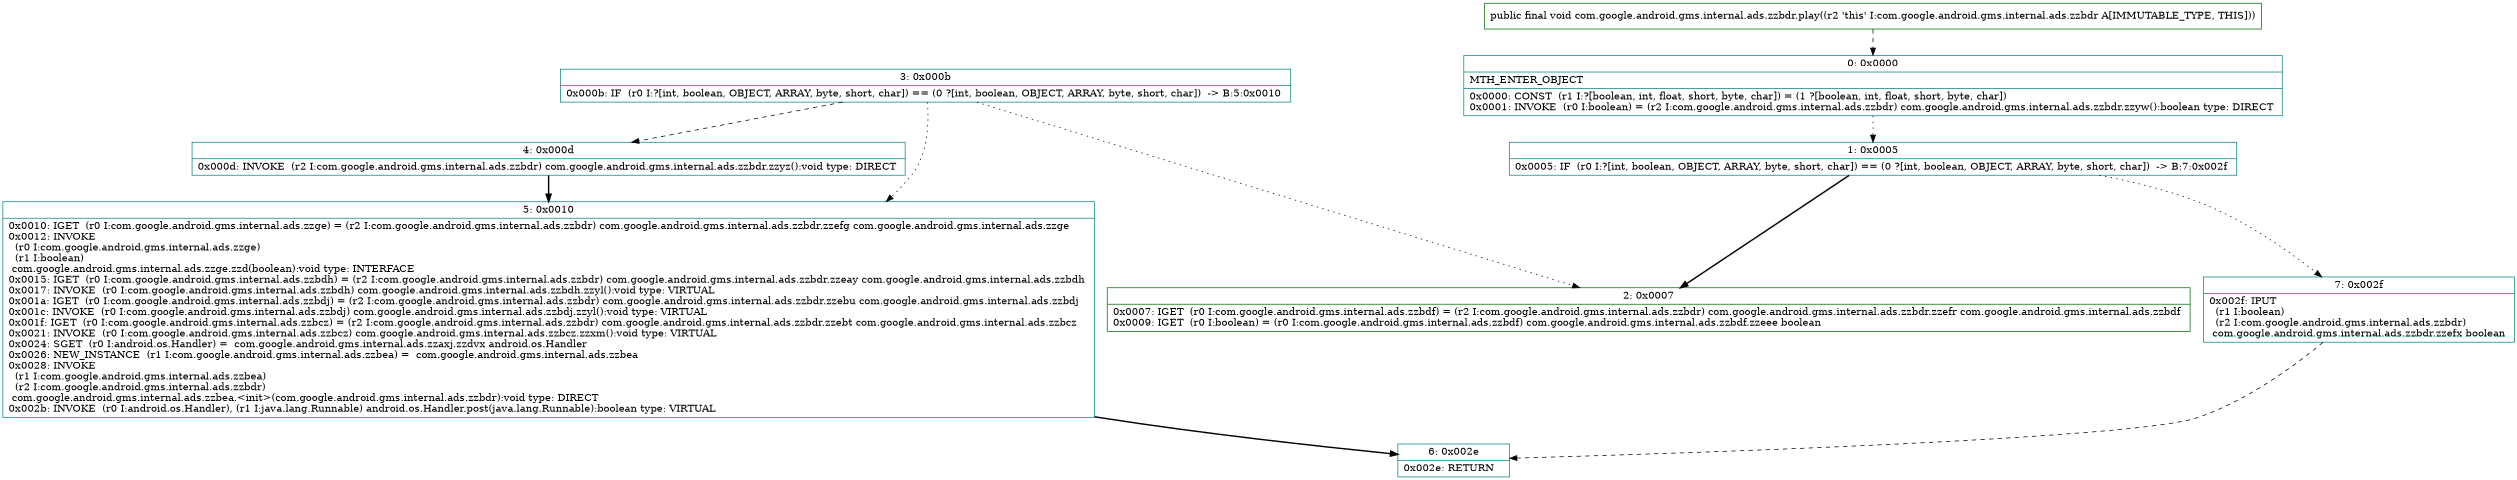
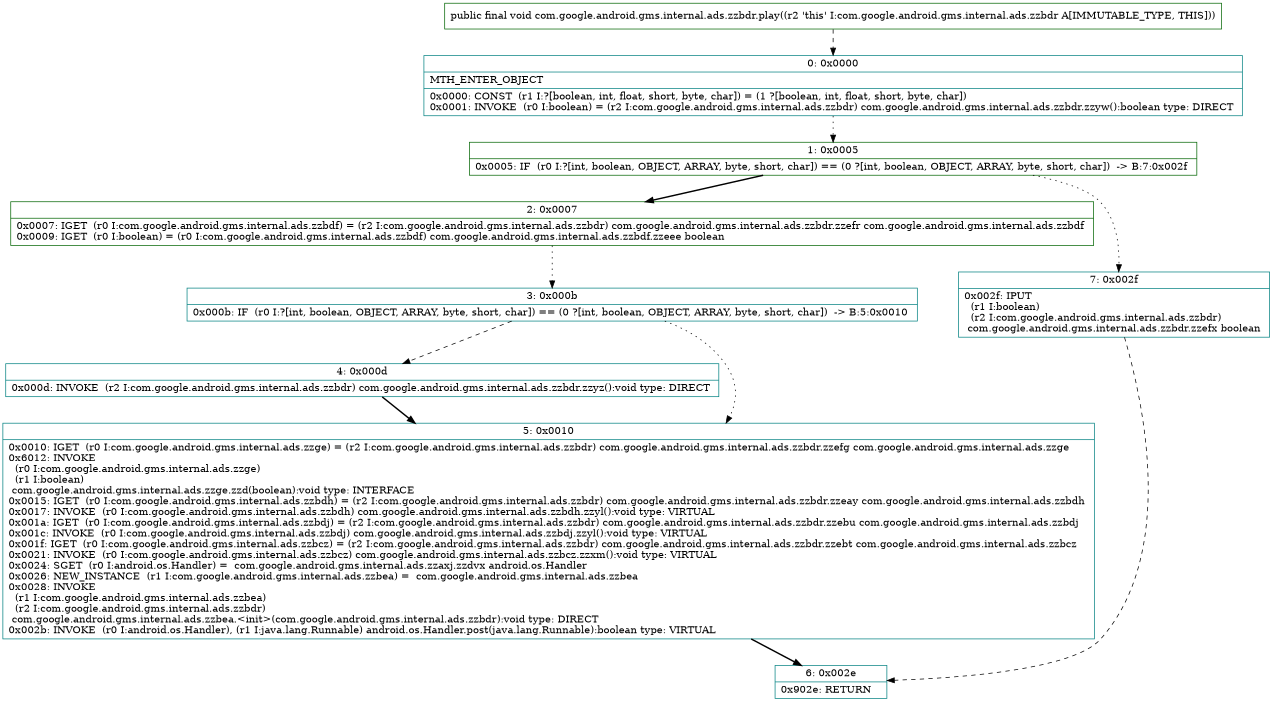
node "1: 0x0005": color teal -> darkgreen
edge "3: 0x000b" -> "2: 0x0007": reversed
node "5: 0x0010": text "0x0012: INVOKE" -> "0x6012: INVOKE"
node "6: 0x002e": text "0x002e: RETURN" -> "0x902e: RETURN"
